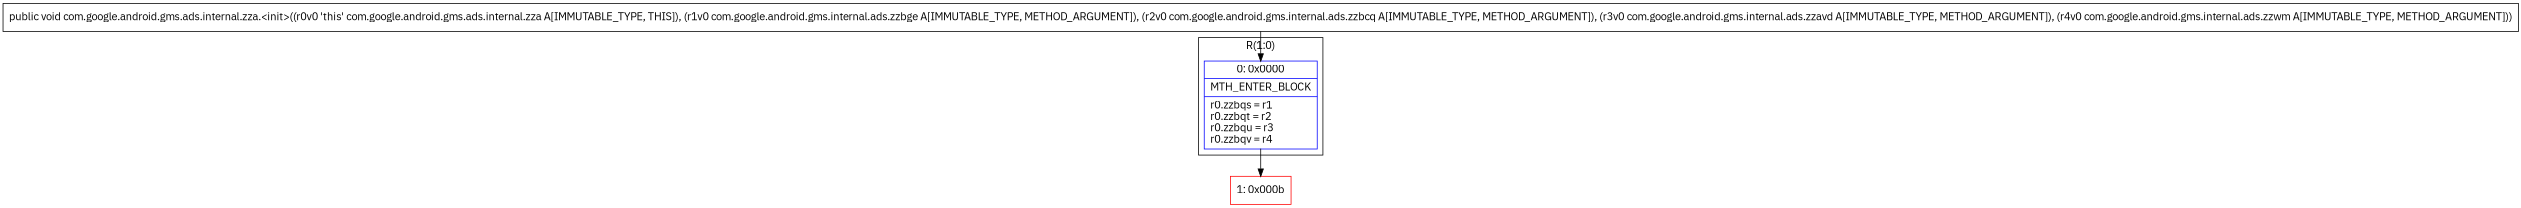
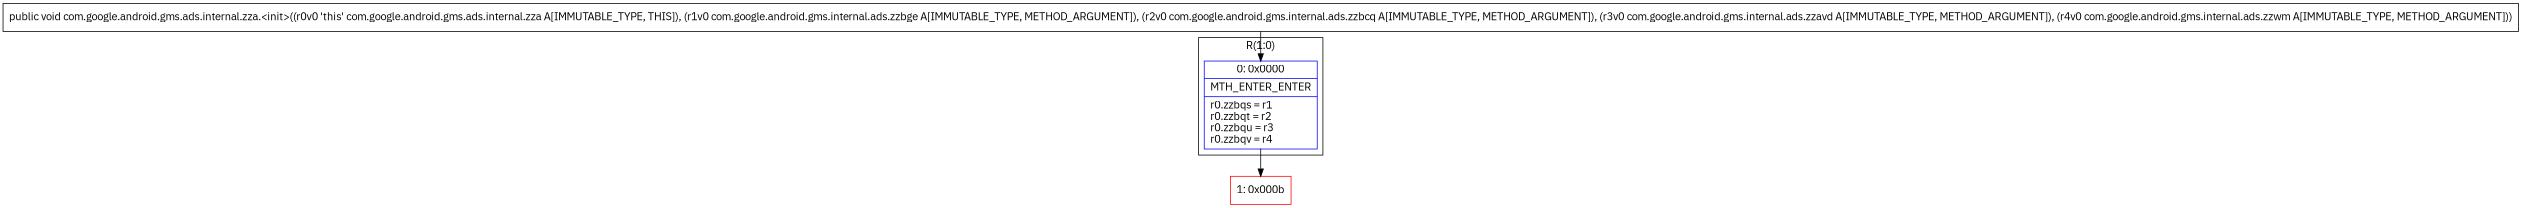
node "0: 0x0000": text "MTH_ENTER_BLOCK" -> "MTH_ENTER_ENTER"
